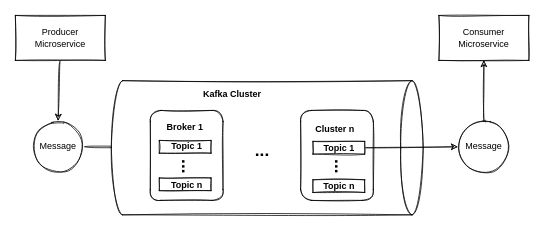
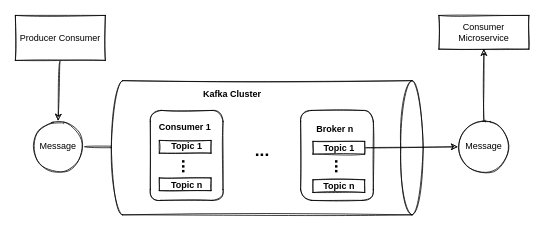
node "Producer Microservice": label "Producer Microservice" -> "Producer Consumer"
node "Consumer Microservice": size 90x45 -> 90x34
node "Broker 1": label "Broker 1" -> "Consumer 1"
node "Cluster n": label "Cluster n" -> "Broker n"
